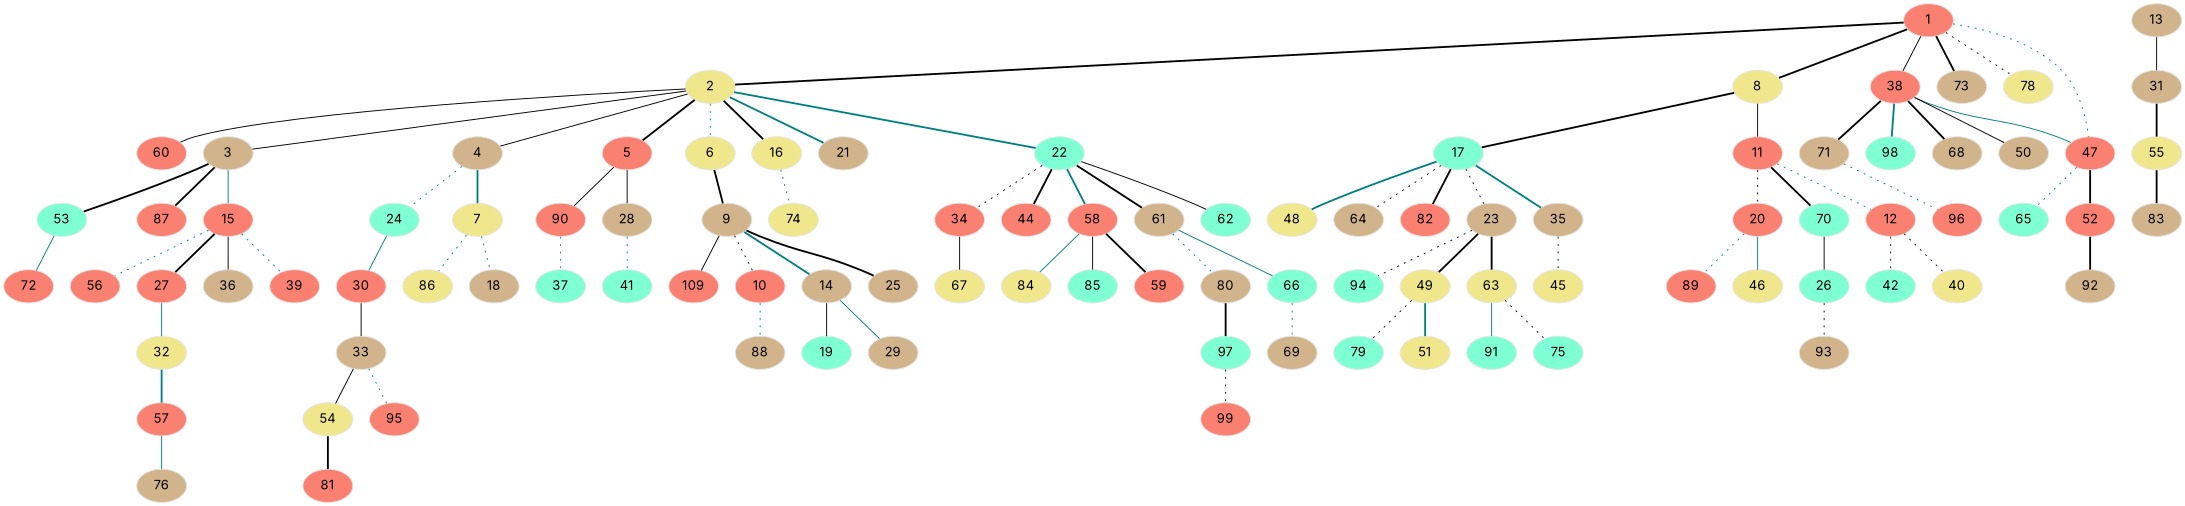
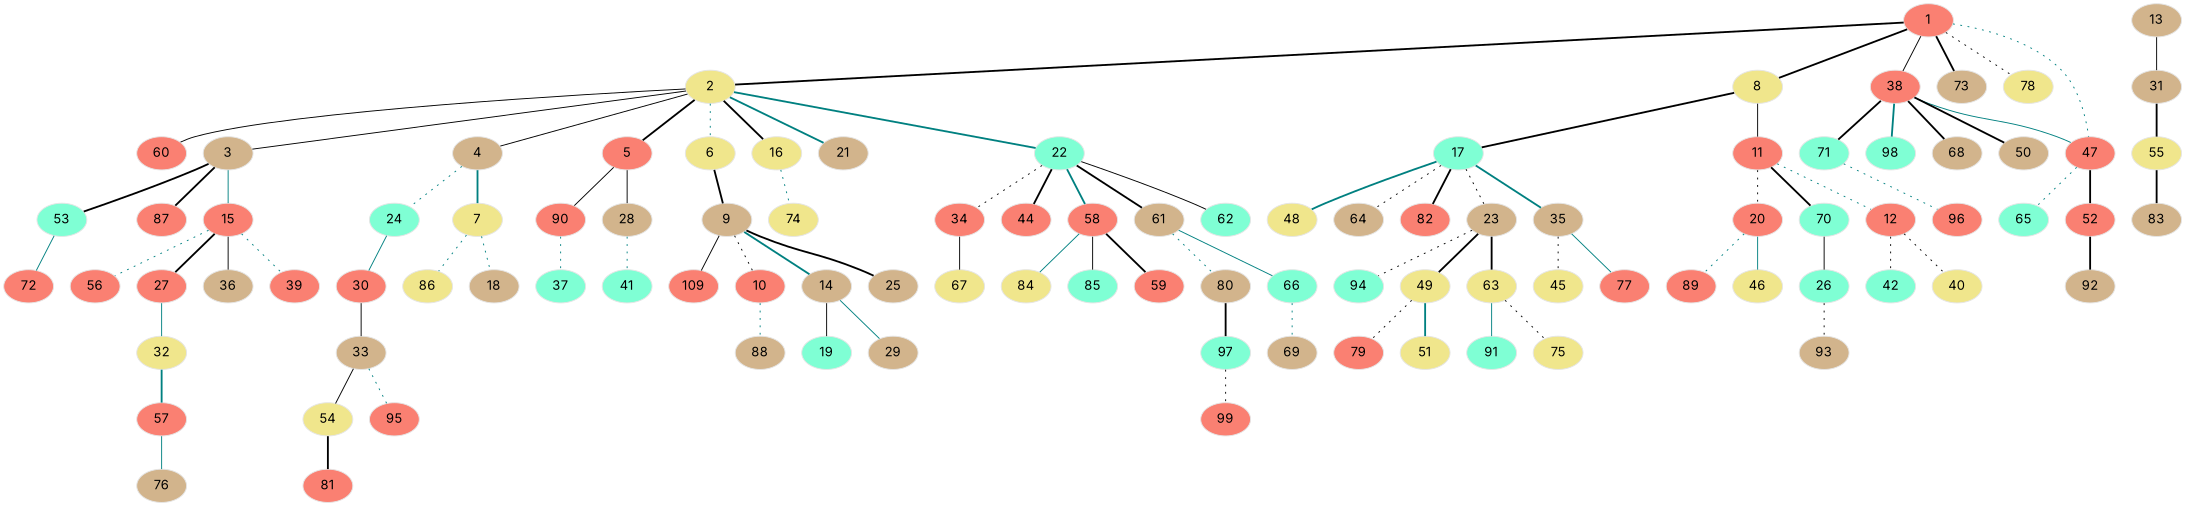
edge "38" -- "50": style solid -> bold
node "71": fillcolor tan -> aquamarine
node "77": added
node "79": fillcolor aquamarine -> salmon
node "75": fillcolor aquamarine -> khaki
